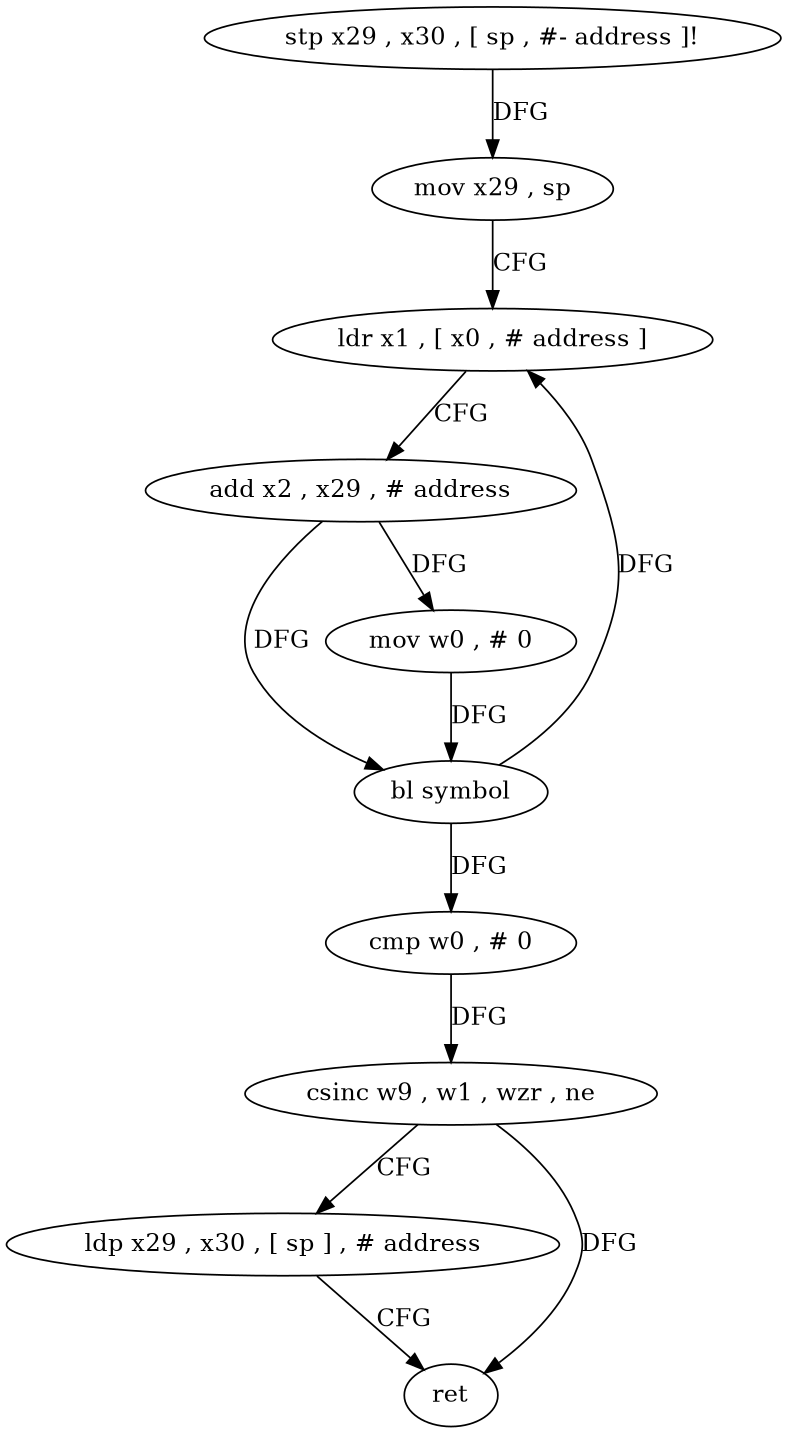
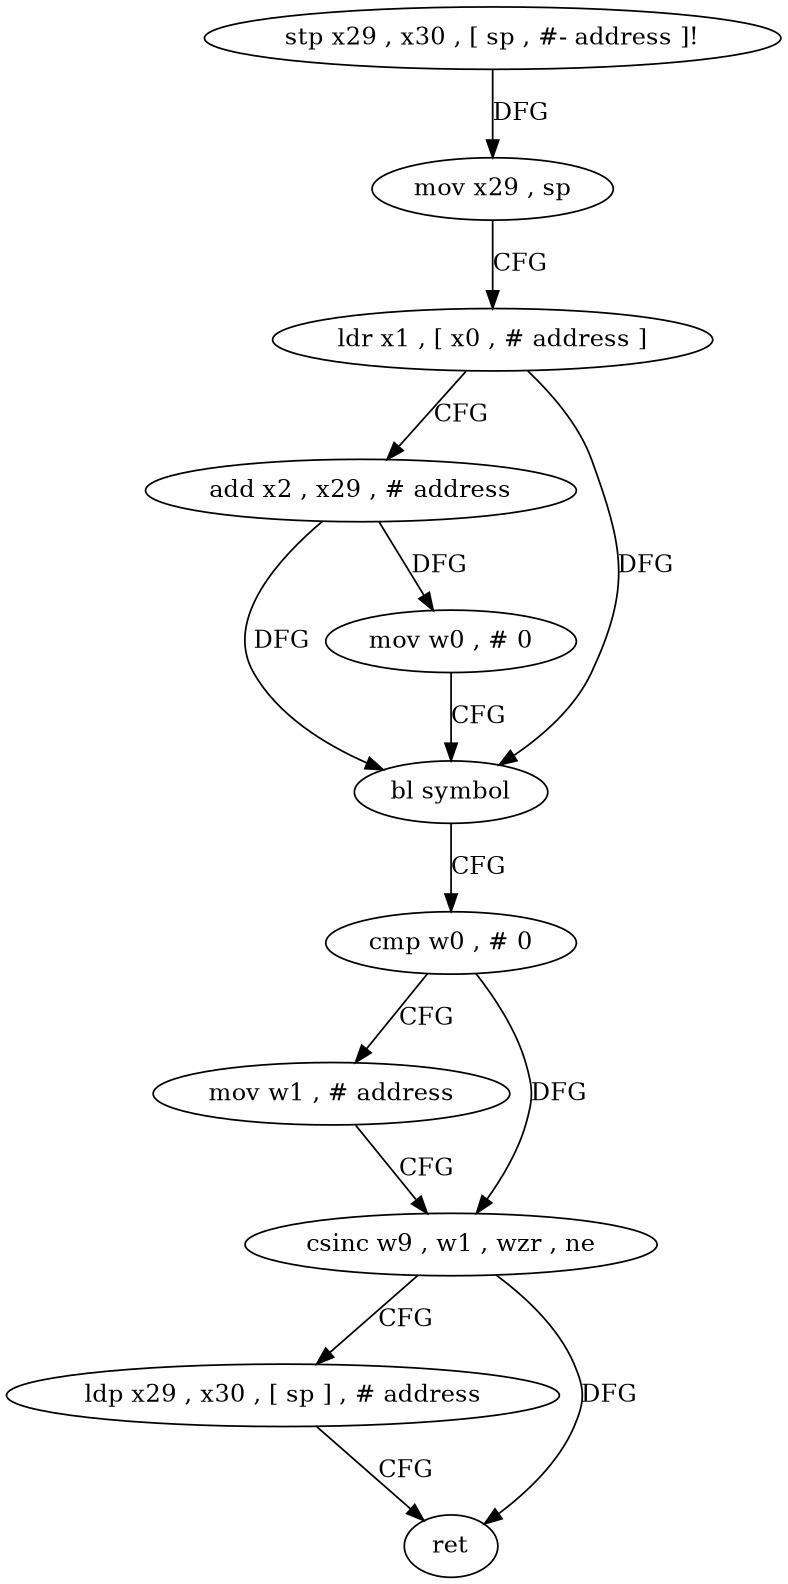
edge "bl symbol" -> "ldr x1 , [ x0 , # address ]": reversed
edge "mov w0 , # 0" -> "bl symbol": label "DFG" -> "CFG"
edge "bl symbol" -> "cmp w0 , # 0": label "DFG" -> "CFG"
node "mov w1 , # address": added
